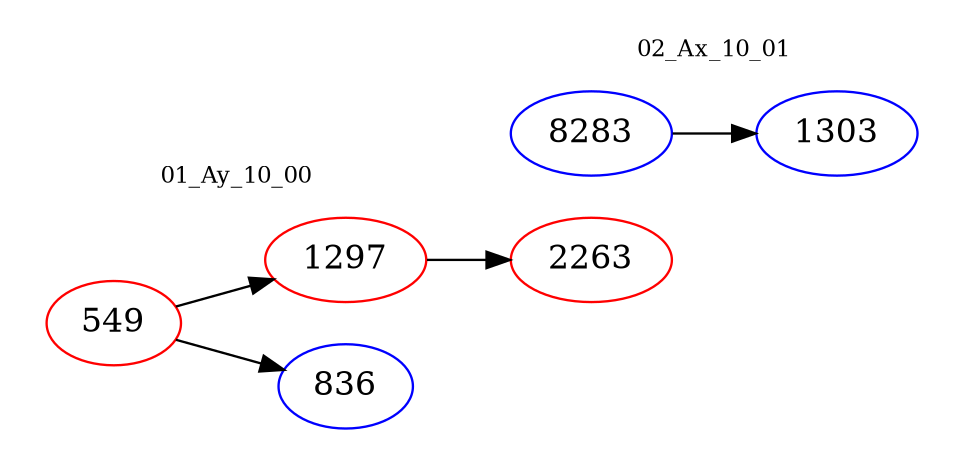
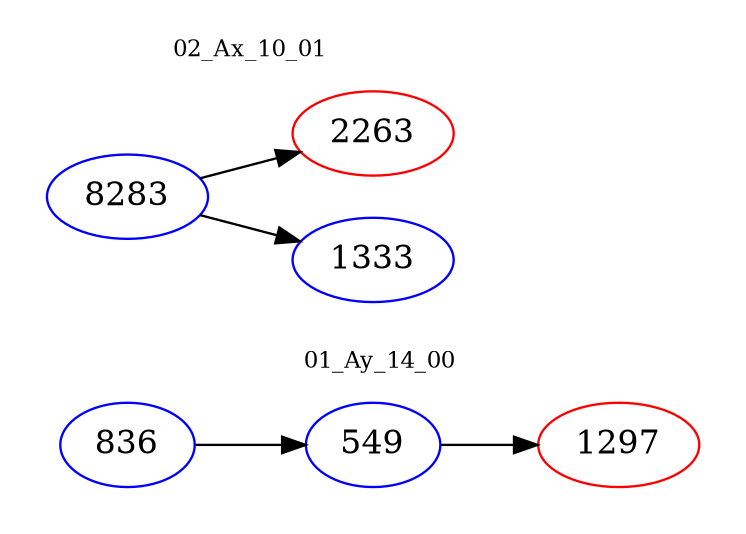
node "1303": label "1303" -> "1333"
cluster "01_Ay_10_00": label "01_Ay_10_00" -> "01_Ay_14_00"
edge "1297" -> "2263": now "8283" -> "2263"
node "549": color red -> blue
edge "549" -> "836": reversed
